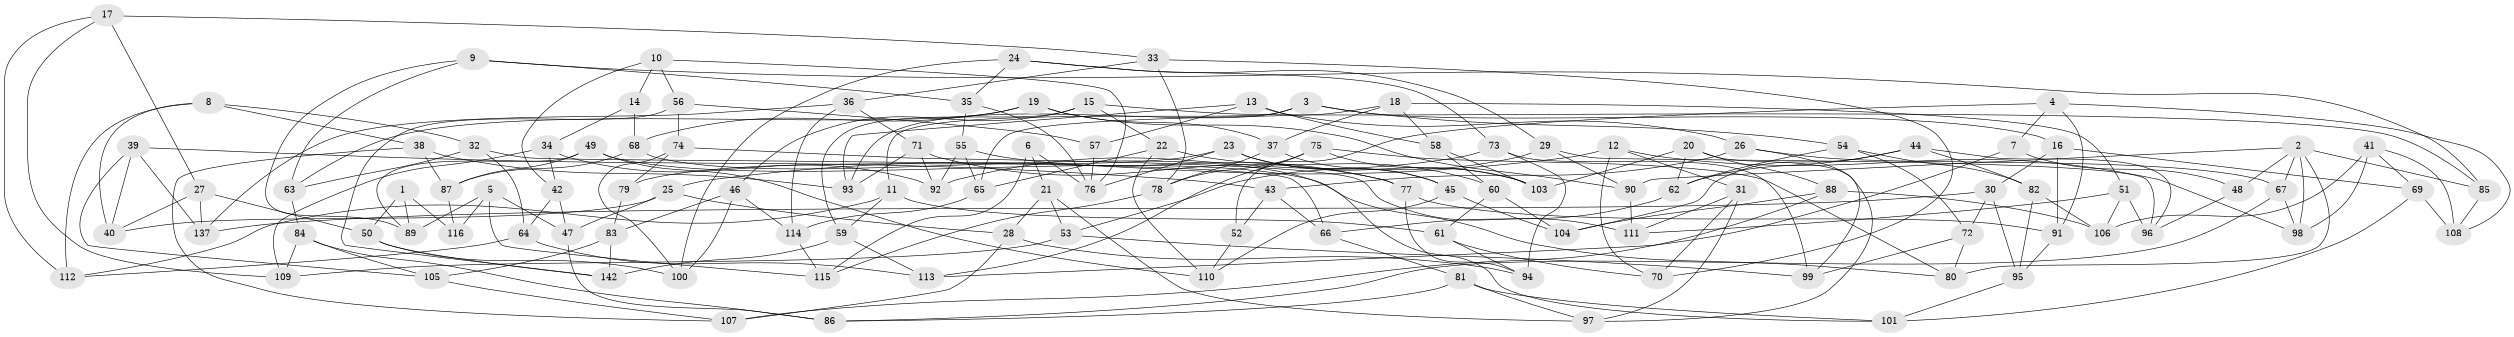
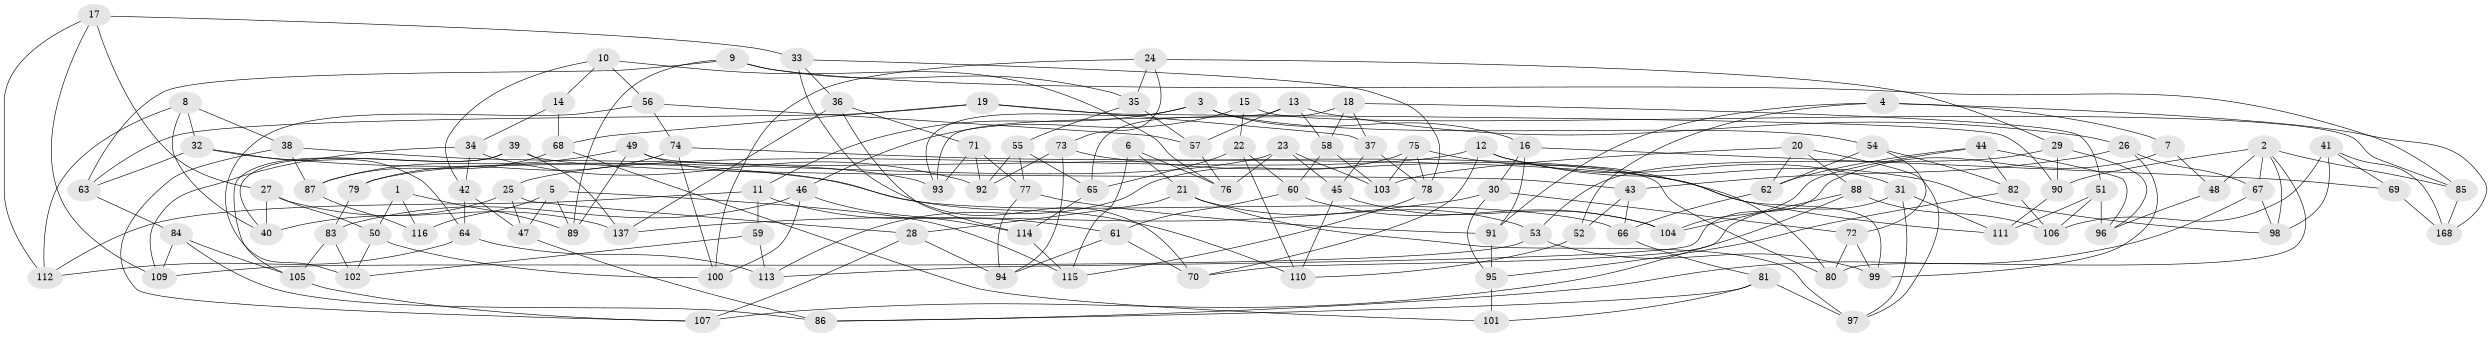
edge "35" -- "76": now "35" -- "57"
edge "15" -- "59": removed
node "108": label "108" -> "168"
node "142": label "142" -> "102"
edge "69" -- "101": removed
